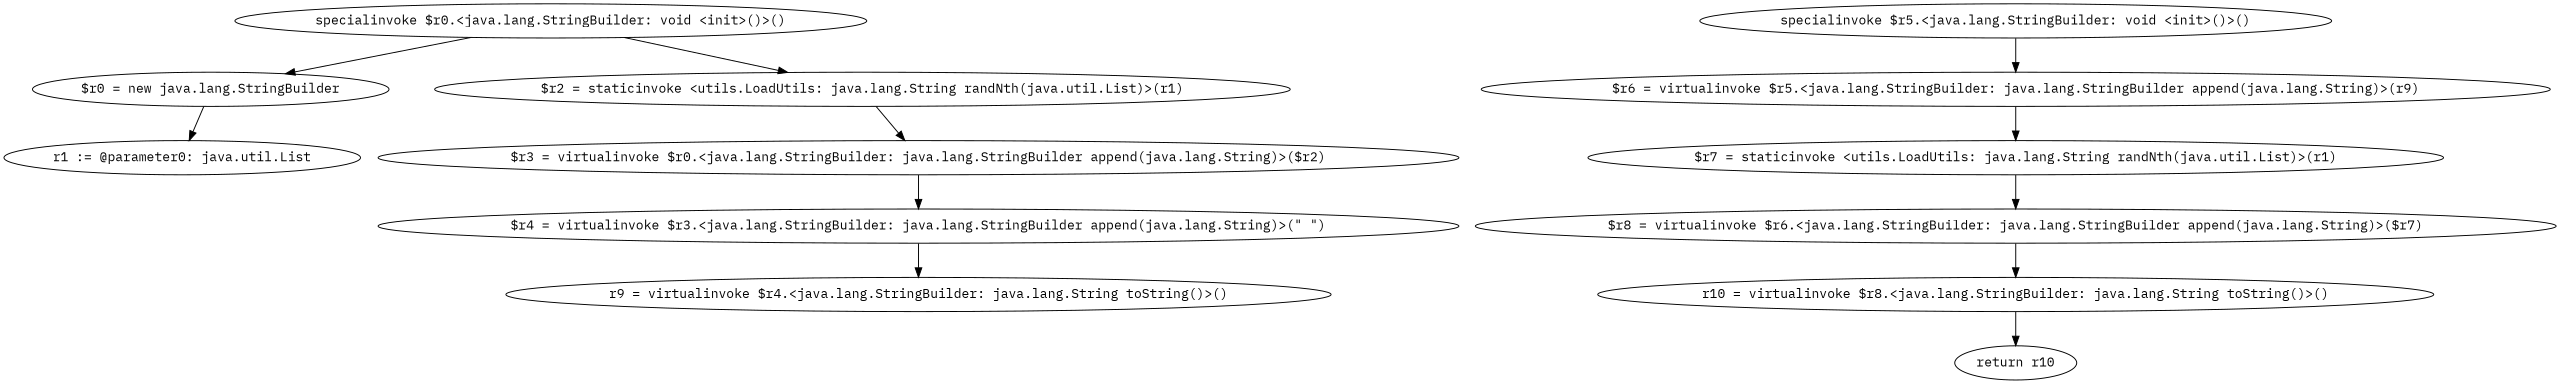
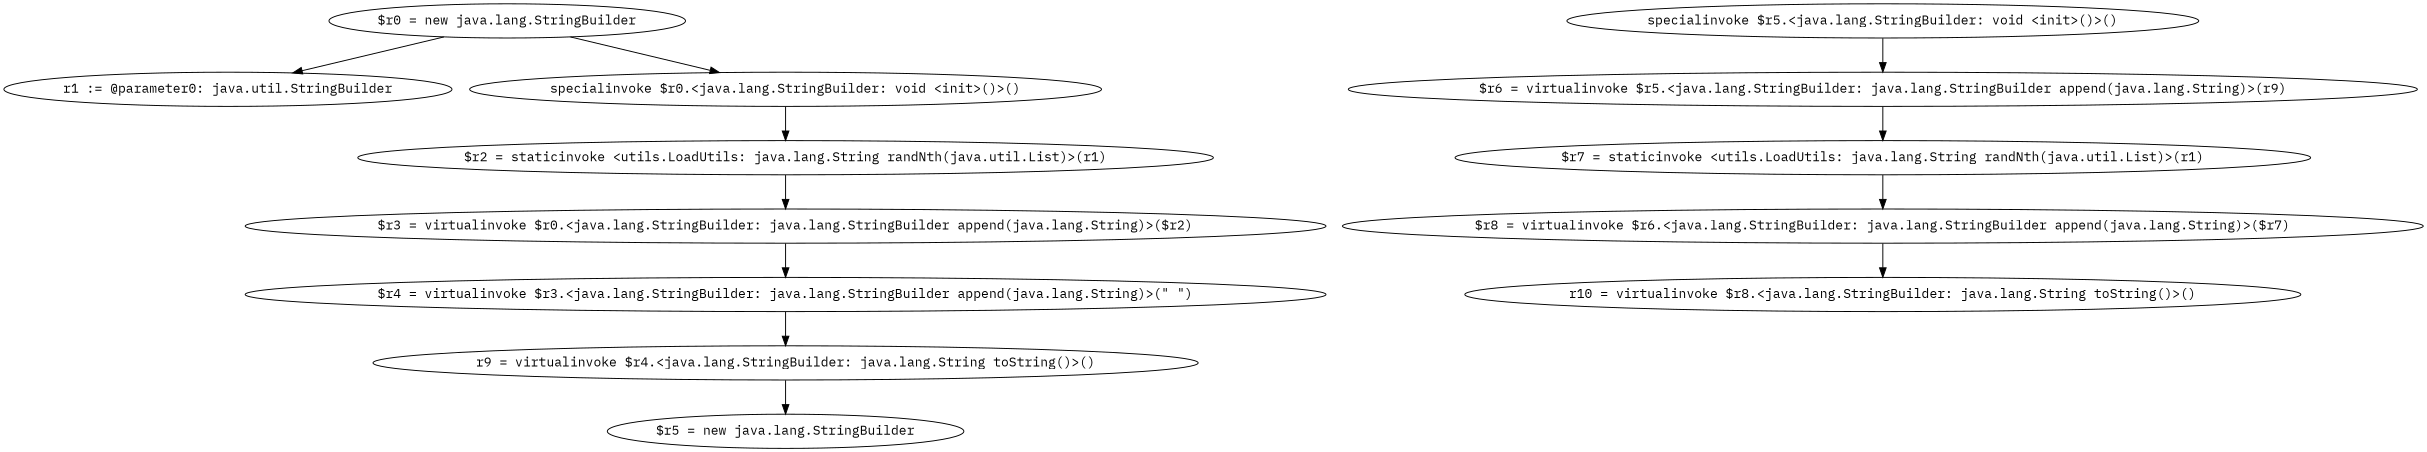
edge "specialinvoke $r0.<java.lang.StringBuilder: void <init>()>()" -> "$r0 = new java.lang.StringBuilder": reversed
node "r1 := @parameter0: java.util.List": label "r1 := @parameter0: java.util.List" -> "r1 := @parameter0: java.util.StringBuilder"
node "return r10": removed
node "$r5 = new java.lang.StringBuilder": added
